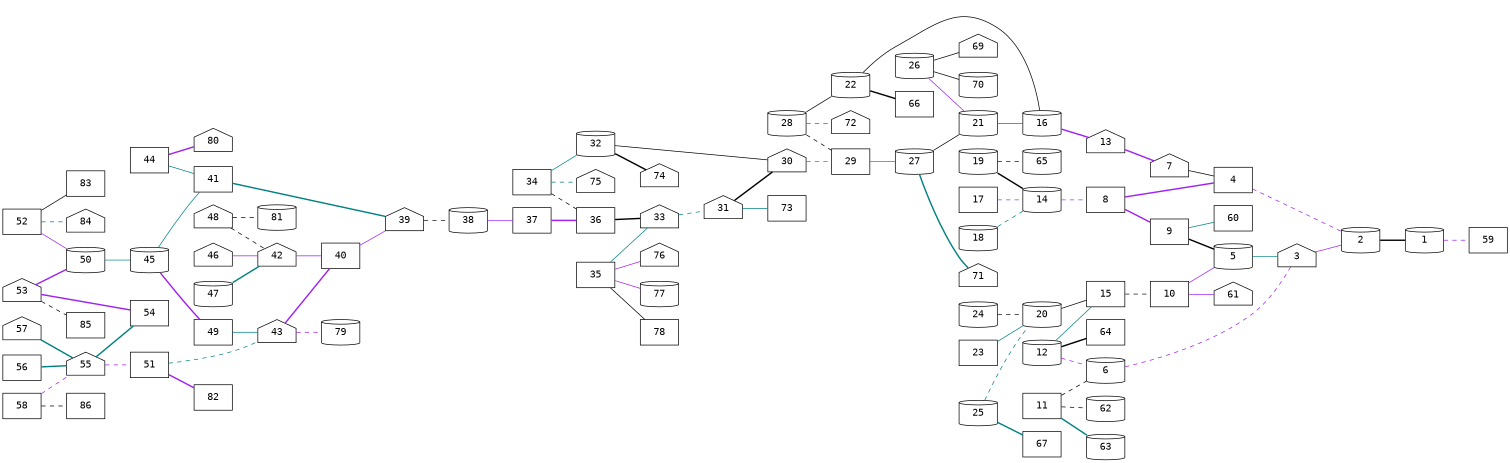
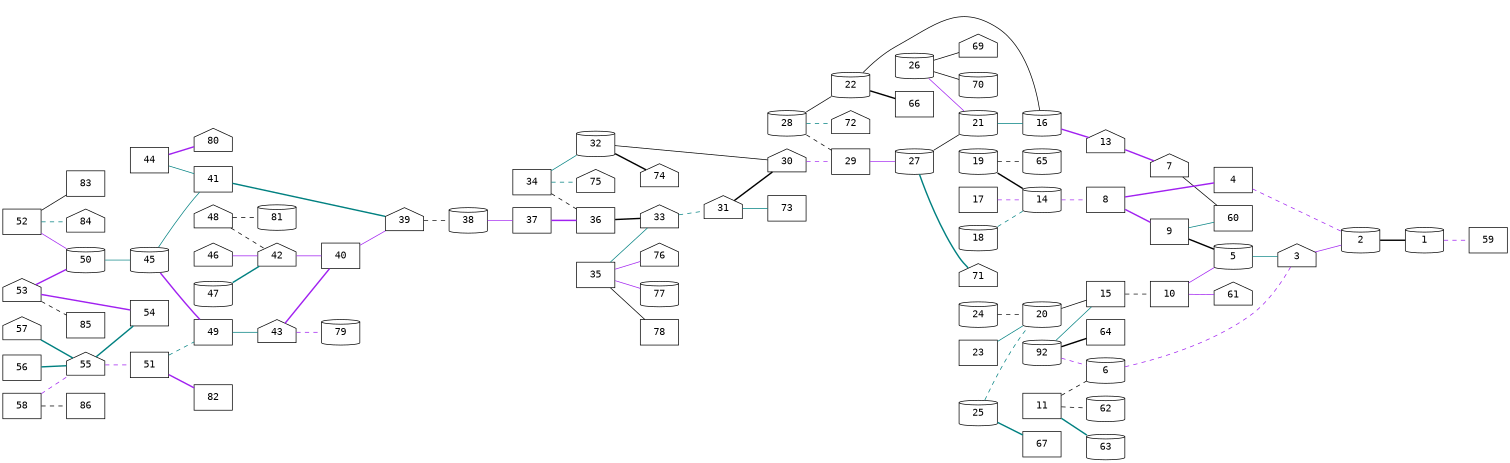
edge "7" -- "4": now "7" -- "60"
node "12": label "12" -> "92"
edge "43" -- "51": now "49" -- "51"
